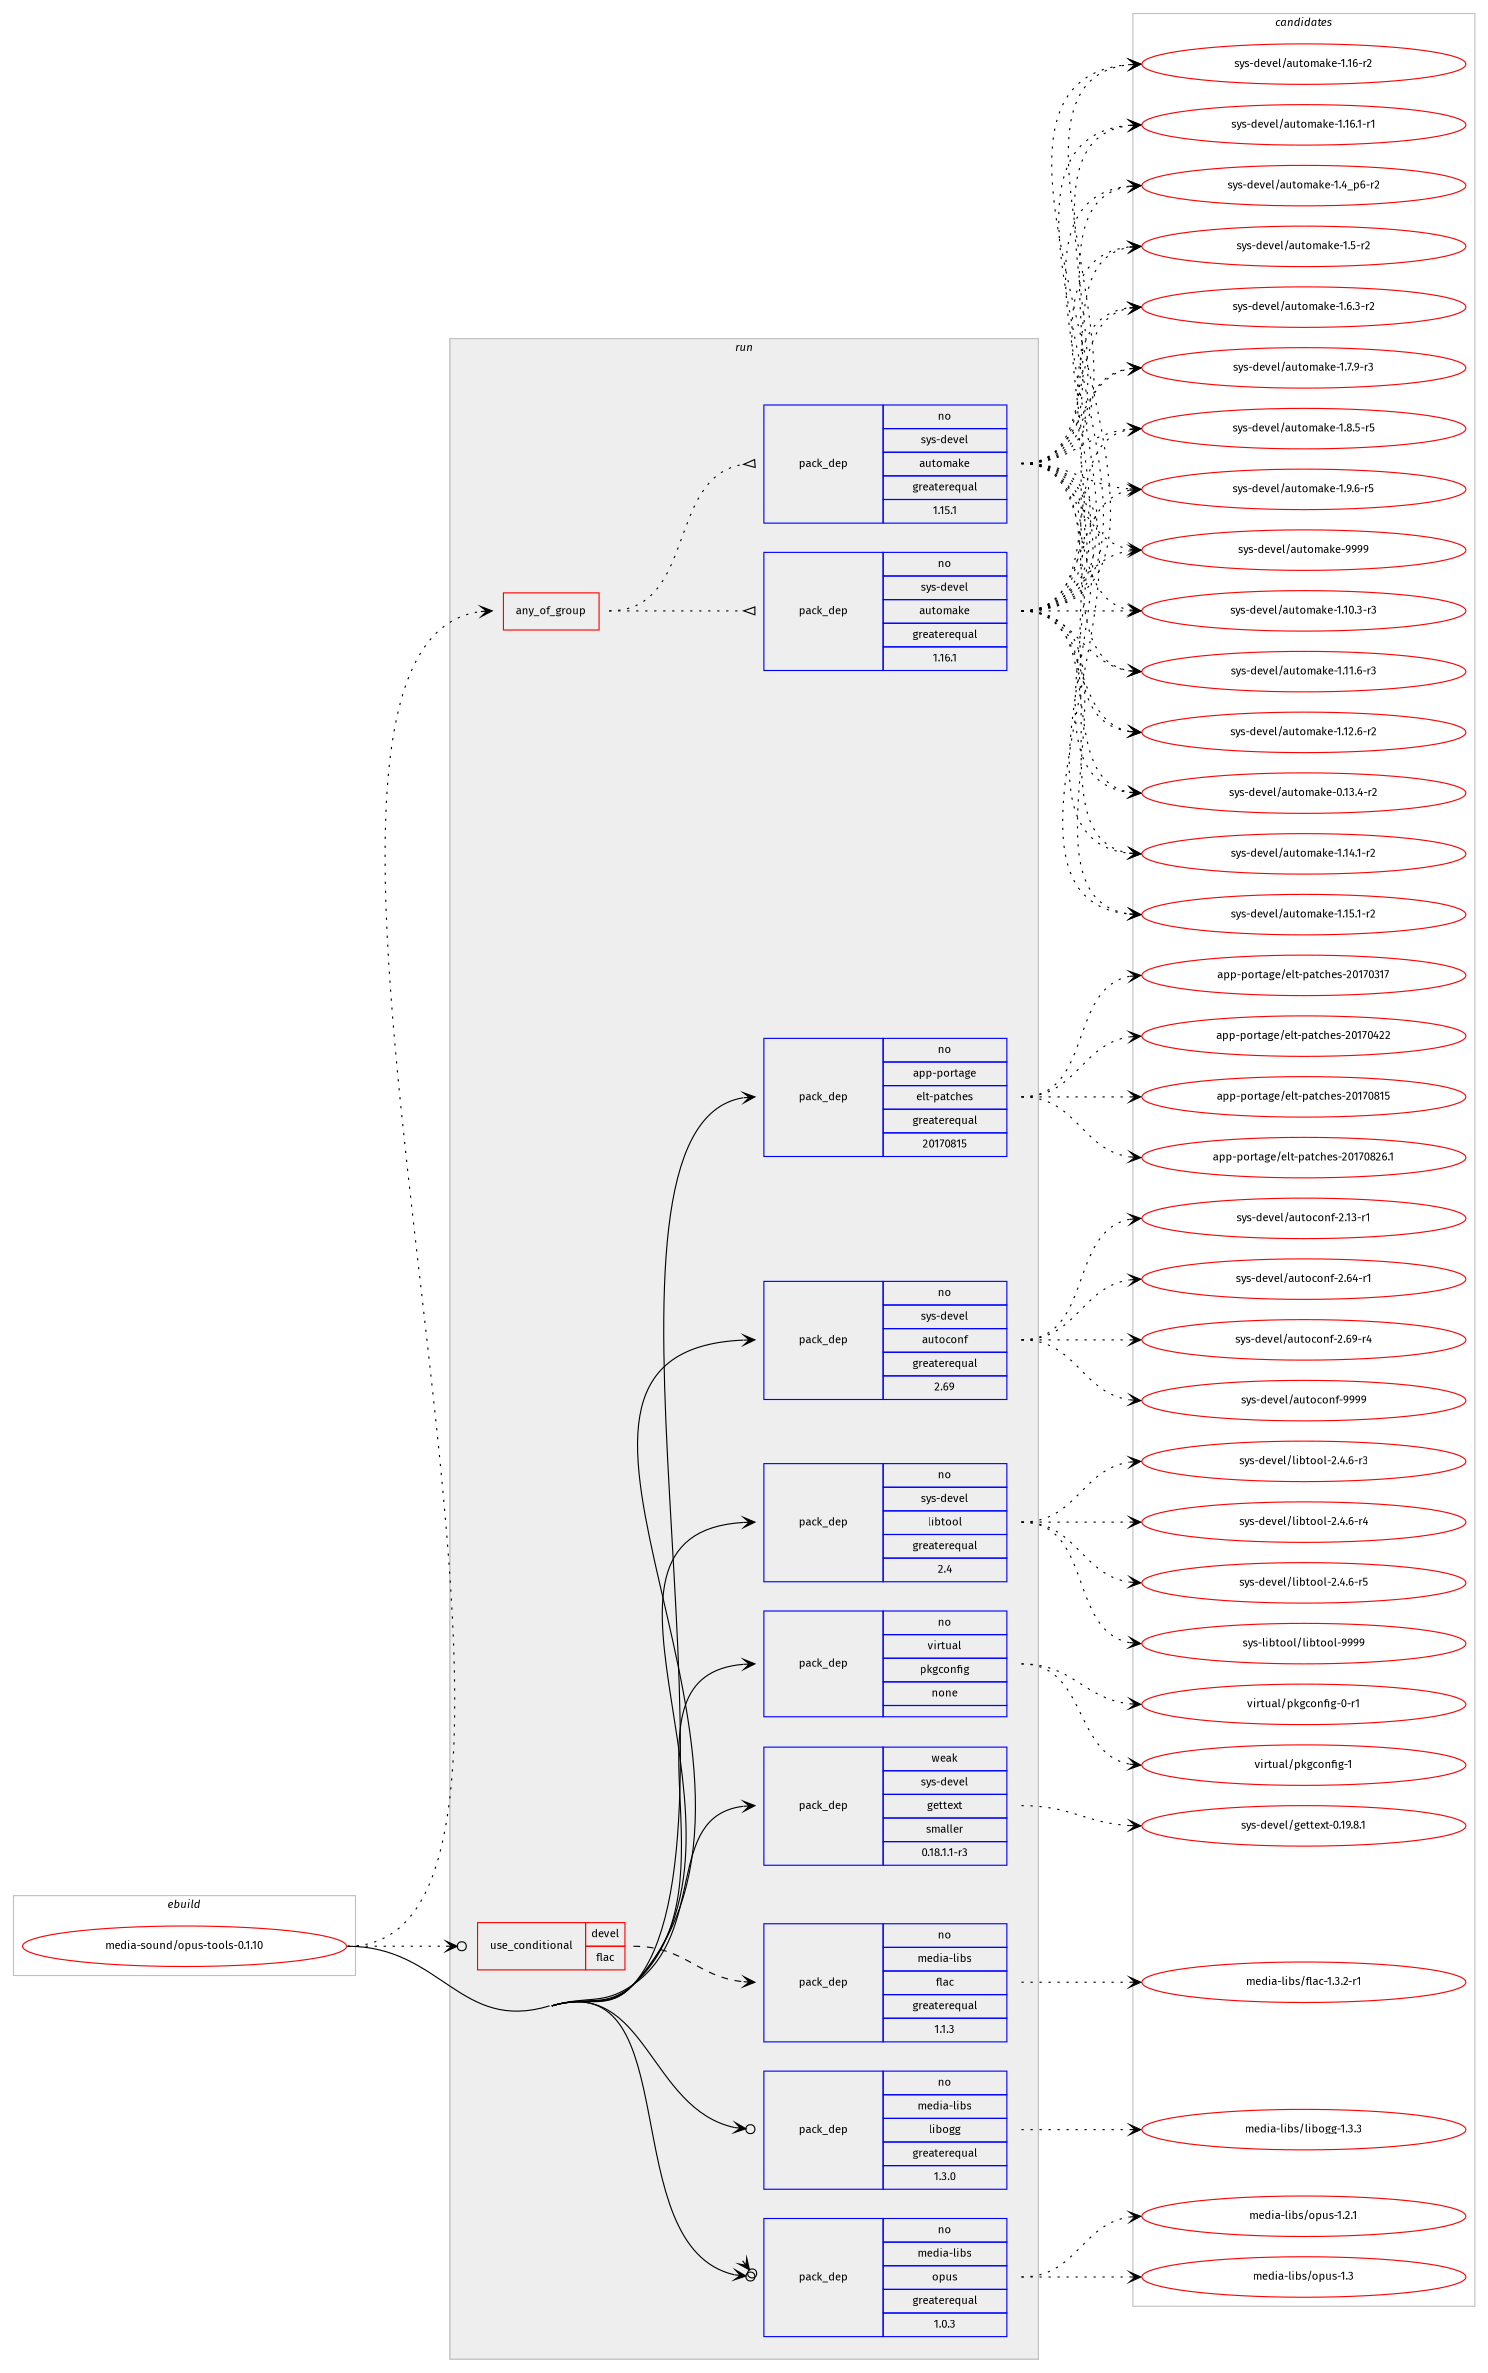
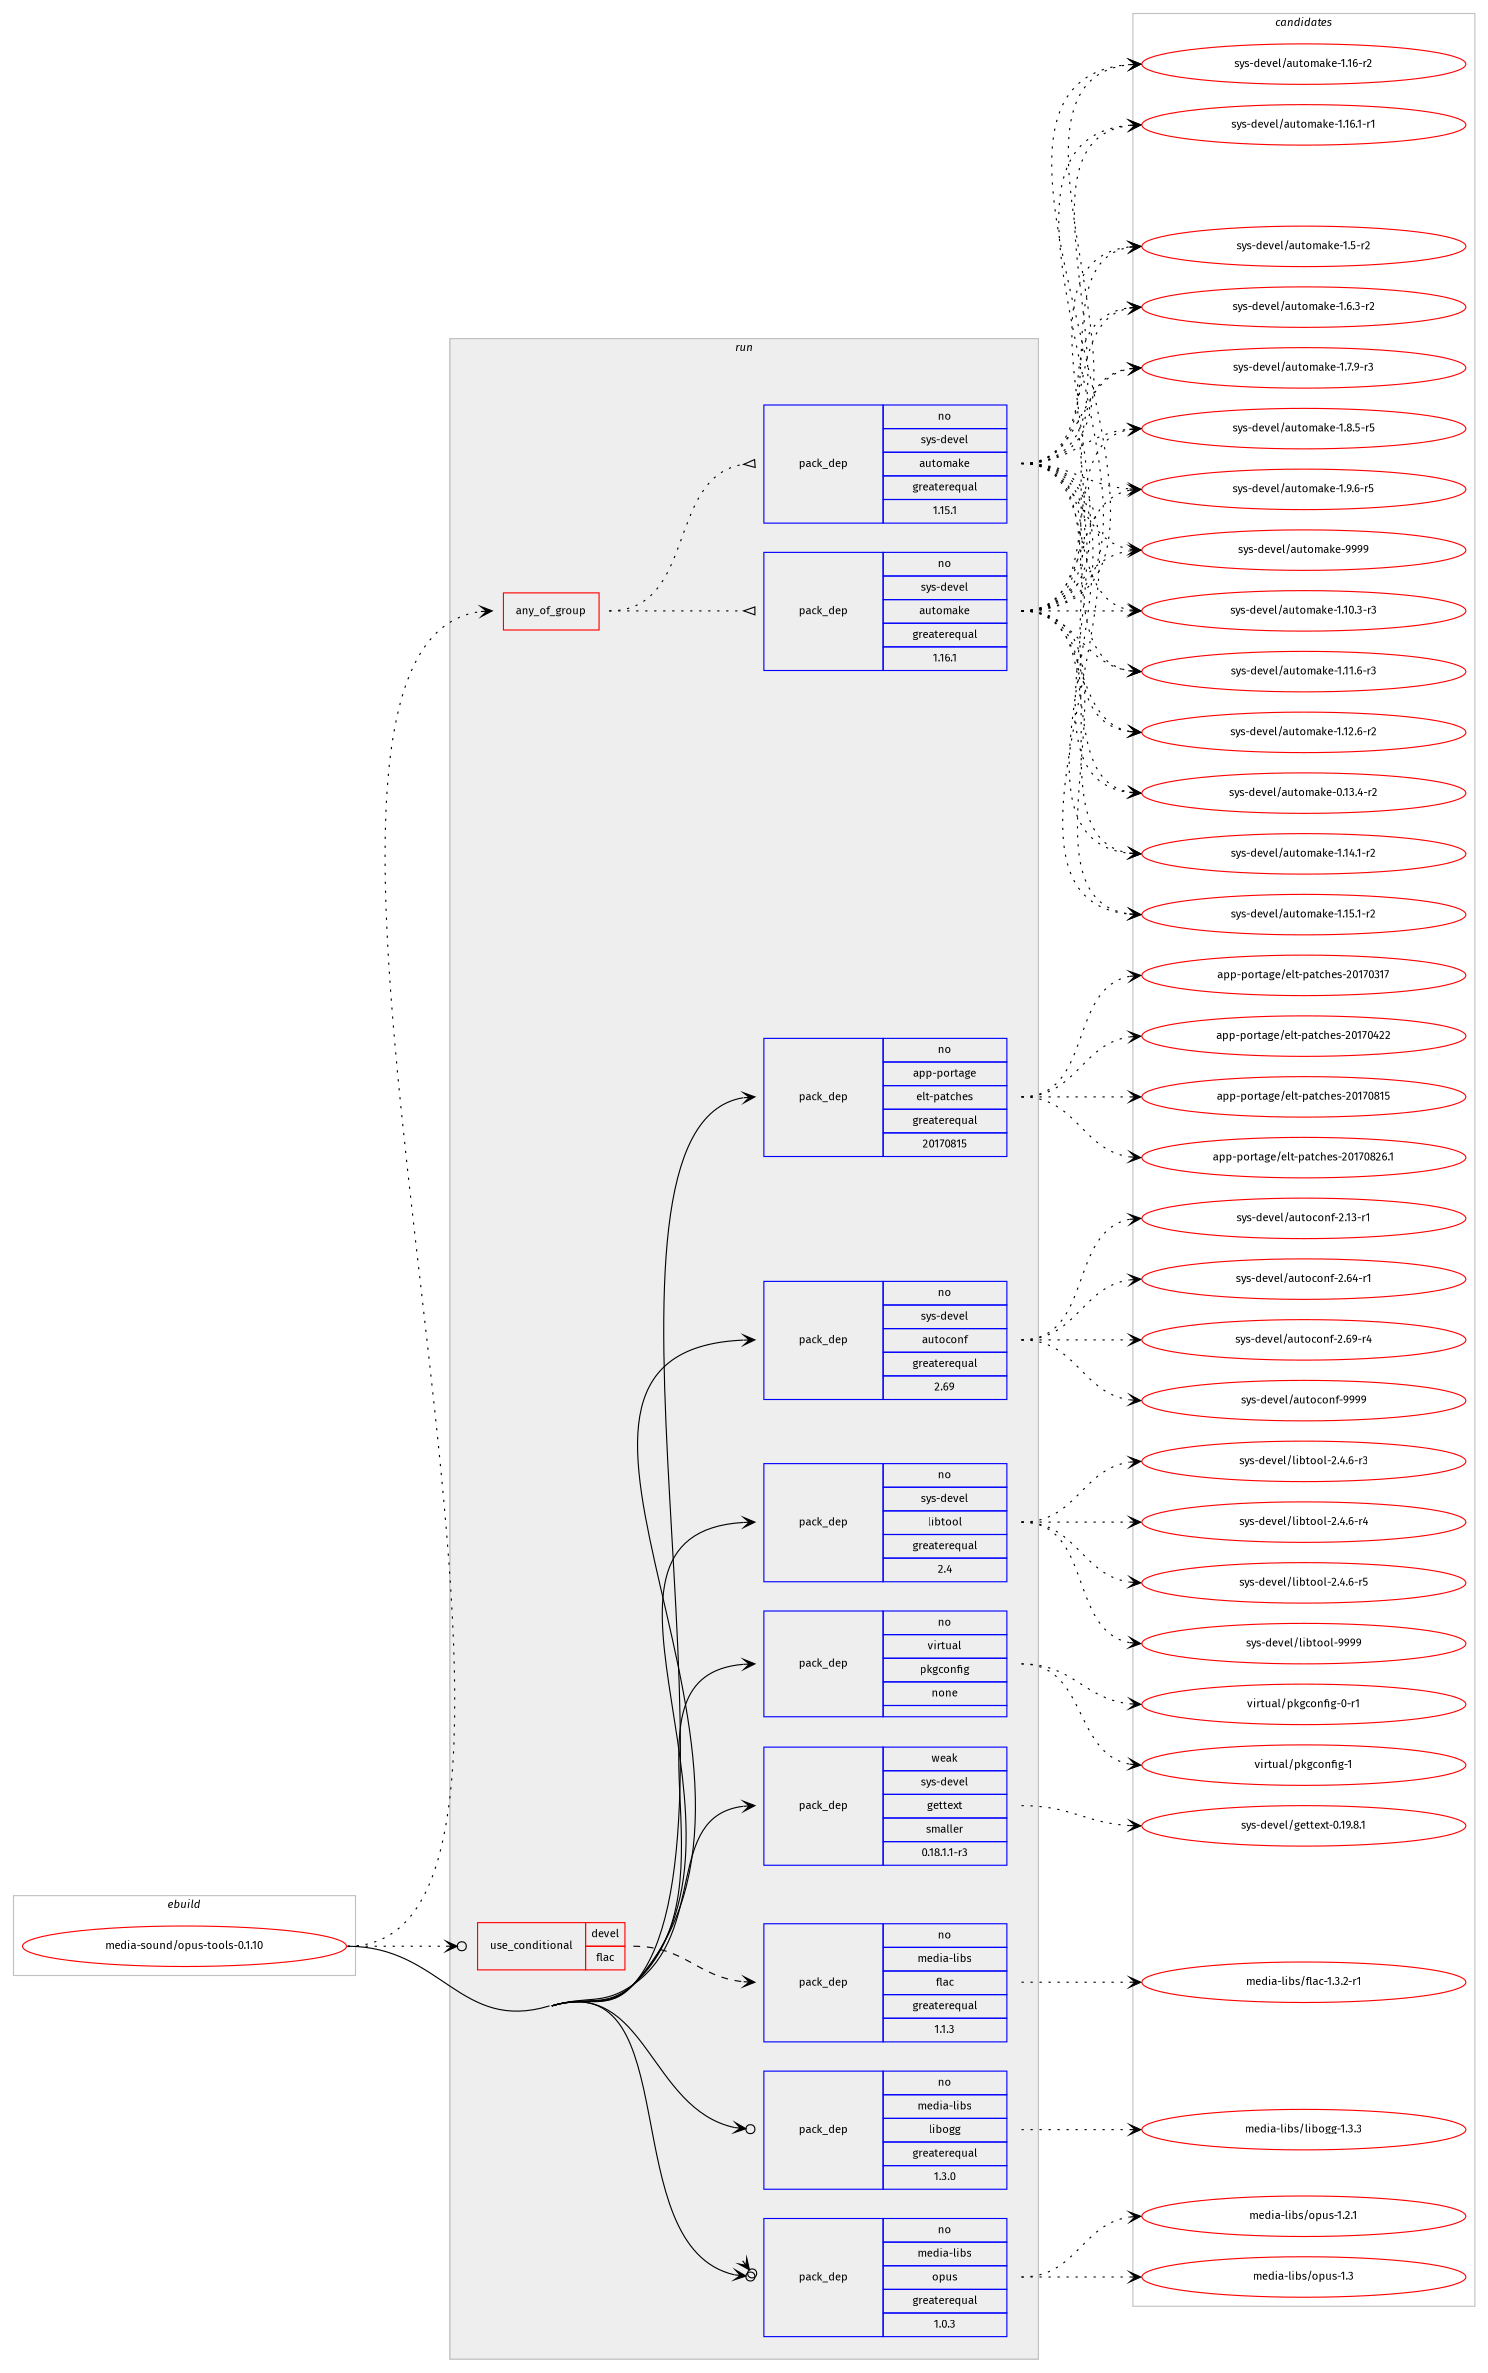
node "sys-devel/automake-1.4_p6-r2": removed
node "sys-libtool/libtool-9999": label "sys-libtool/libtool-9999" -> "sys-devel/libtool-9999"
